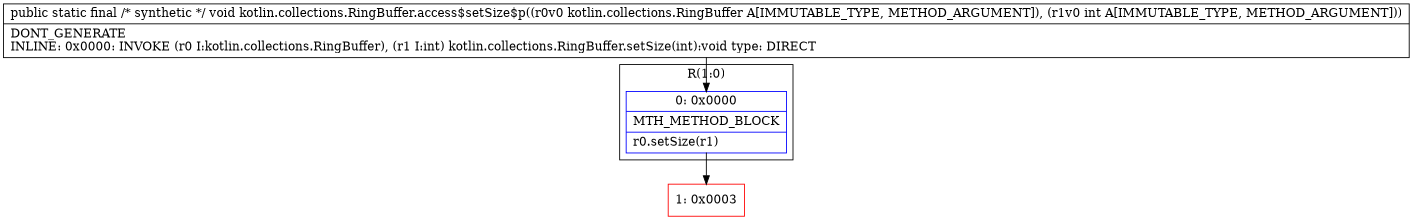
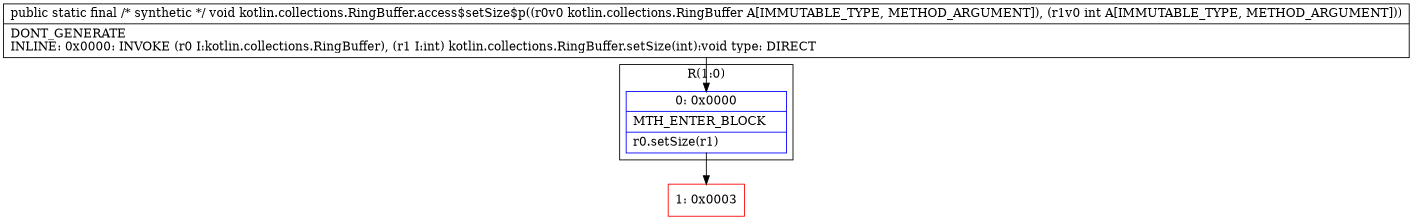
node "0: 0x0000": text "MTH_METHOD_BLOCK" -> "MTH_ENTER_BLOCK"
